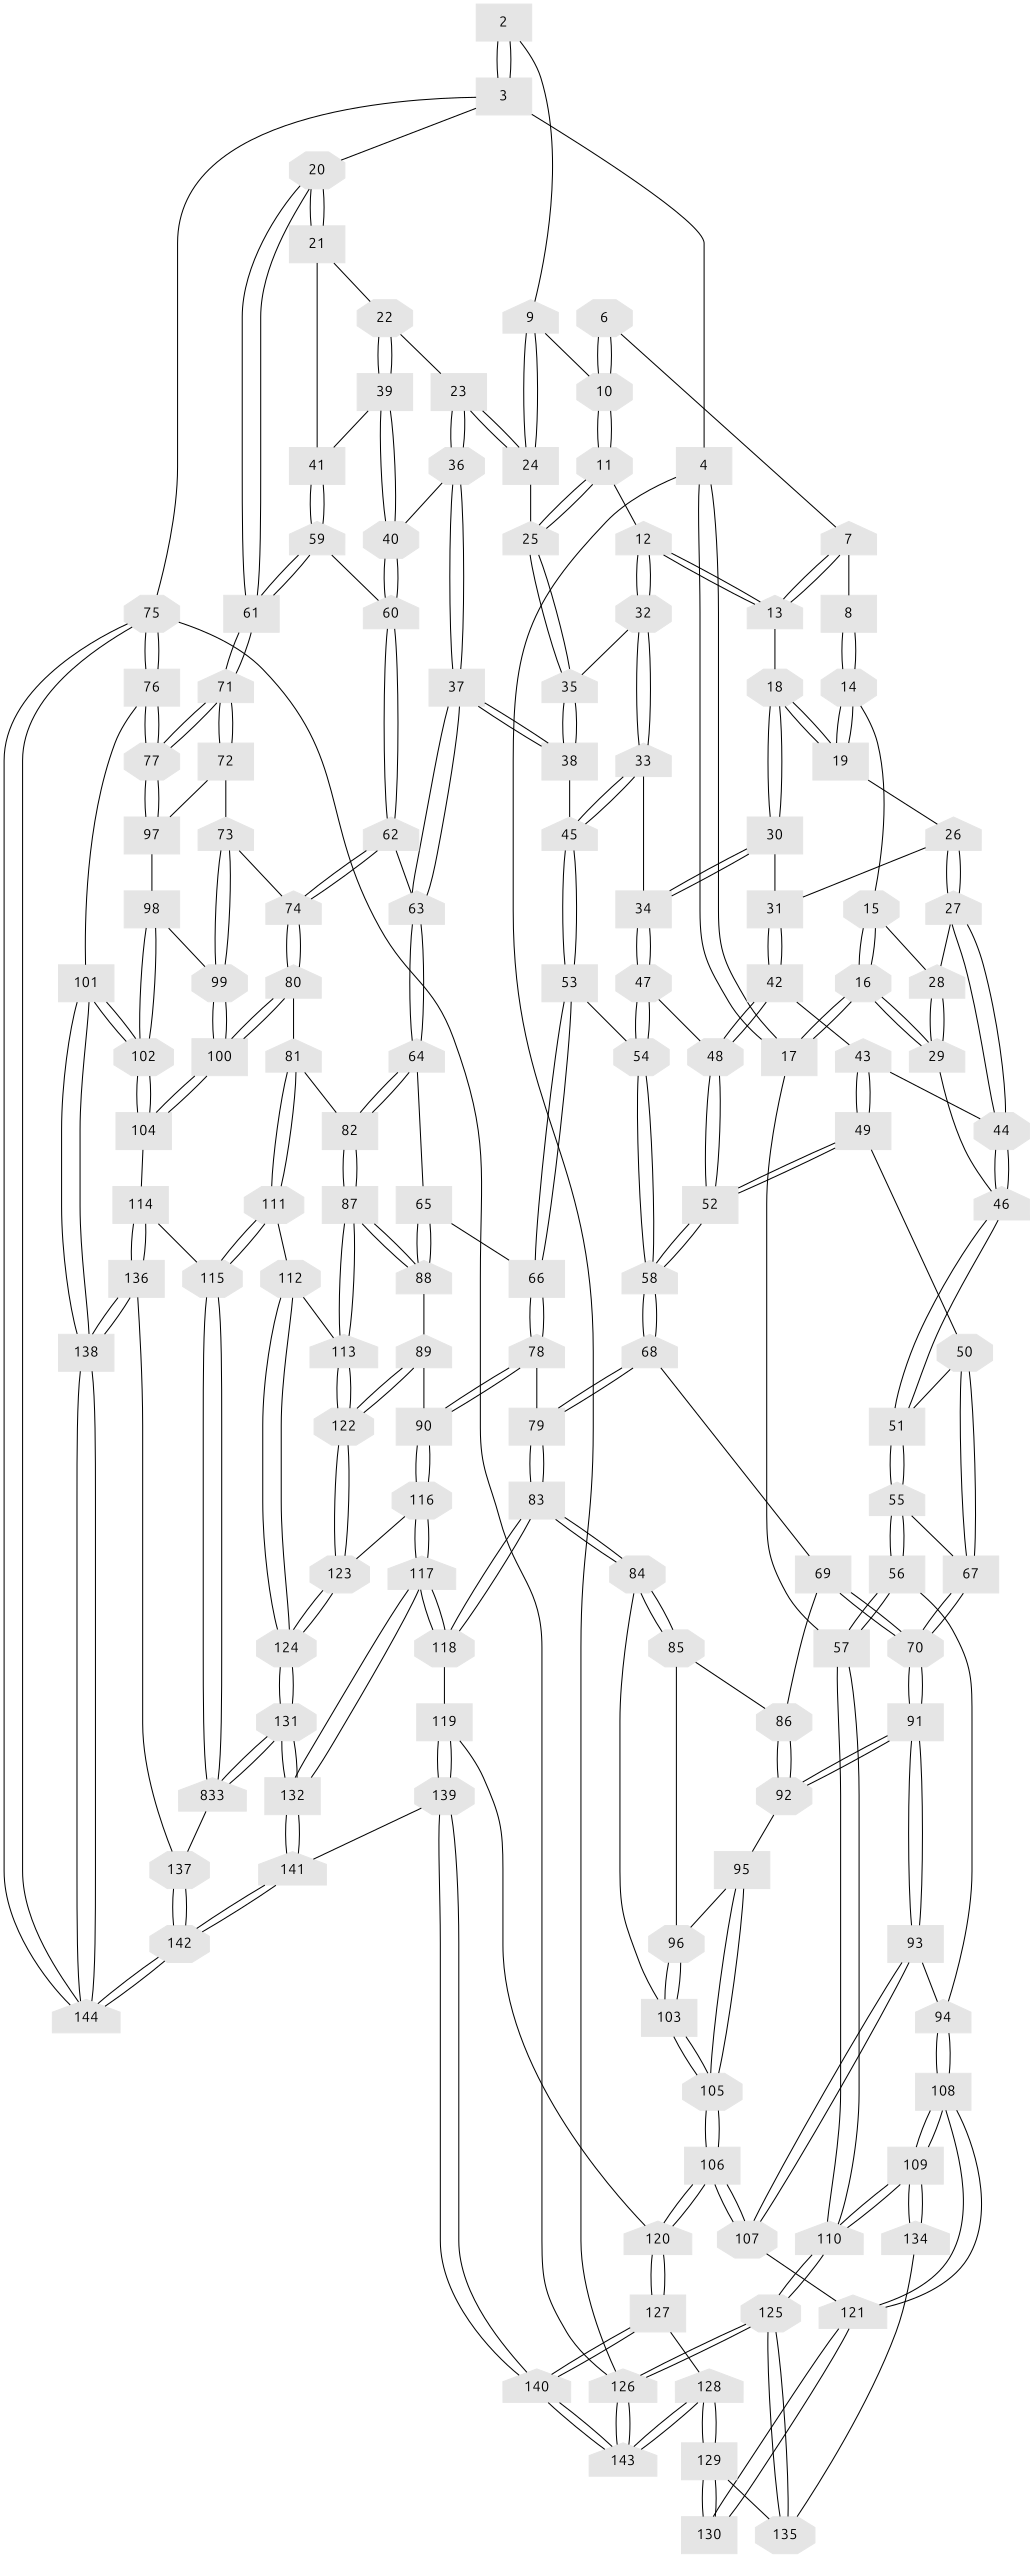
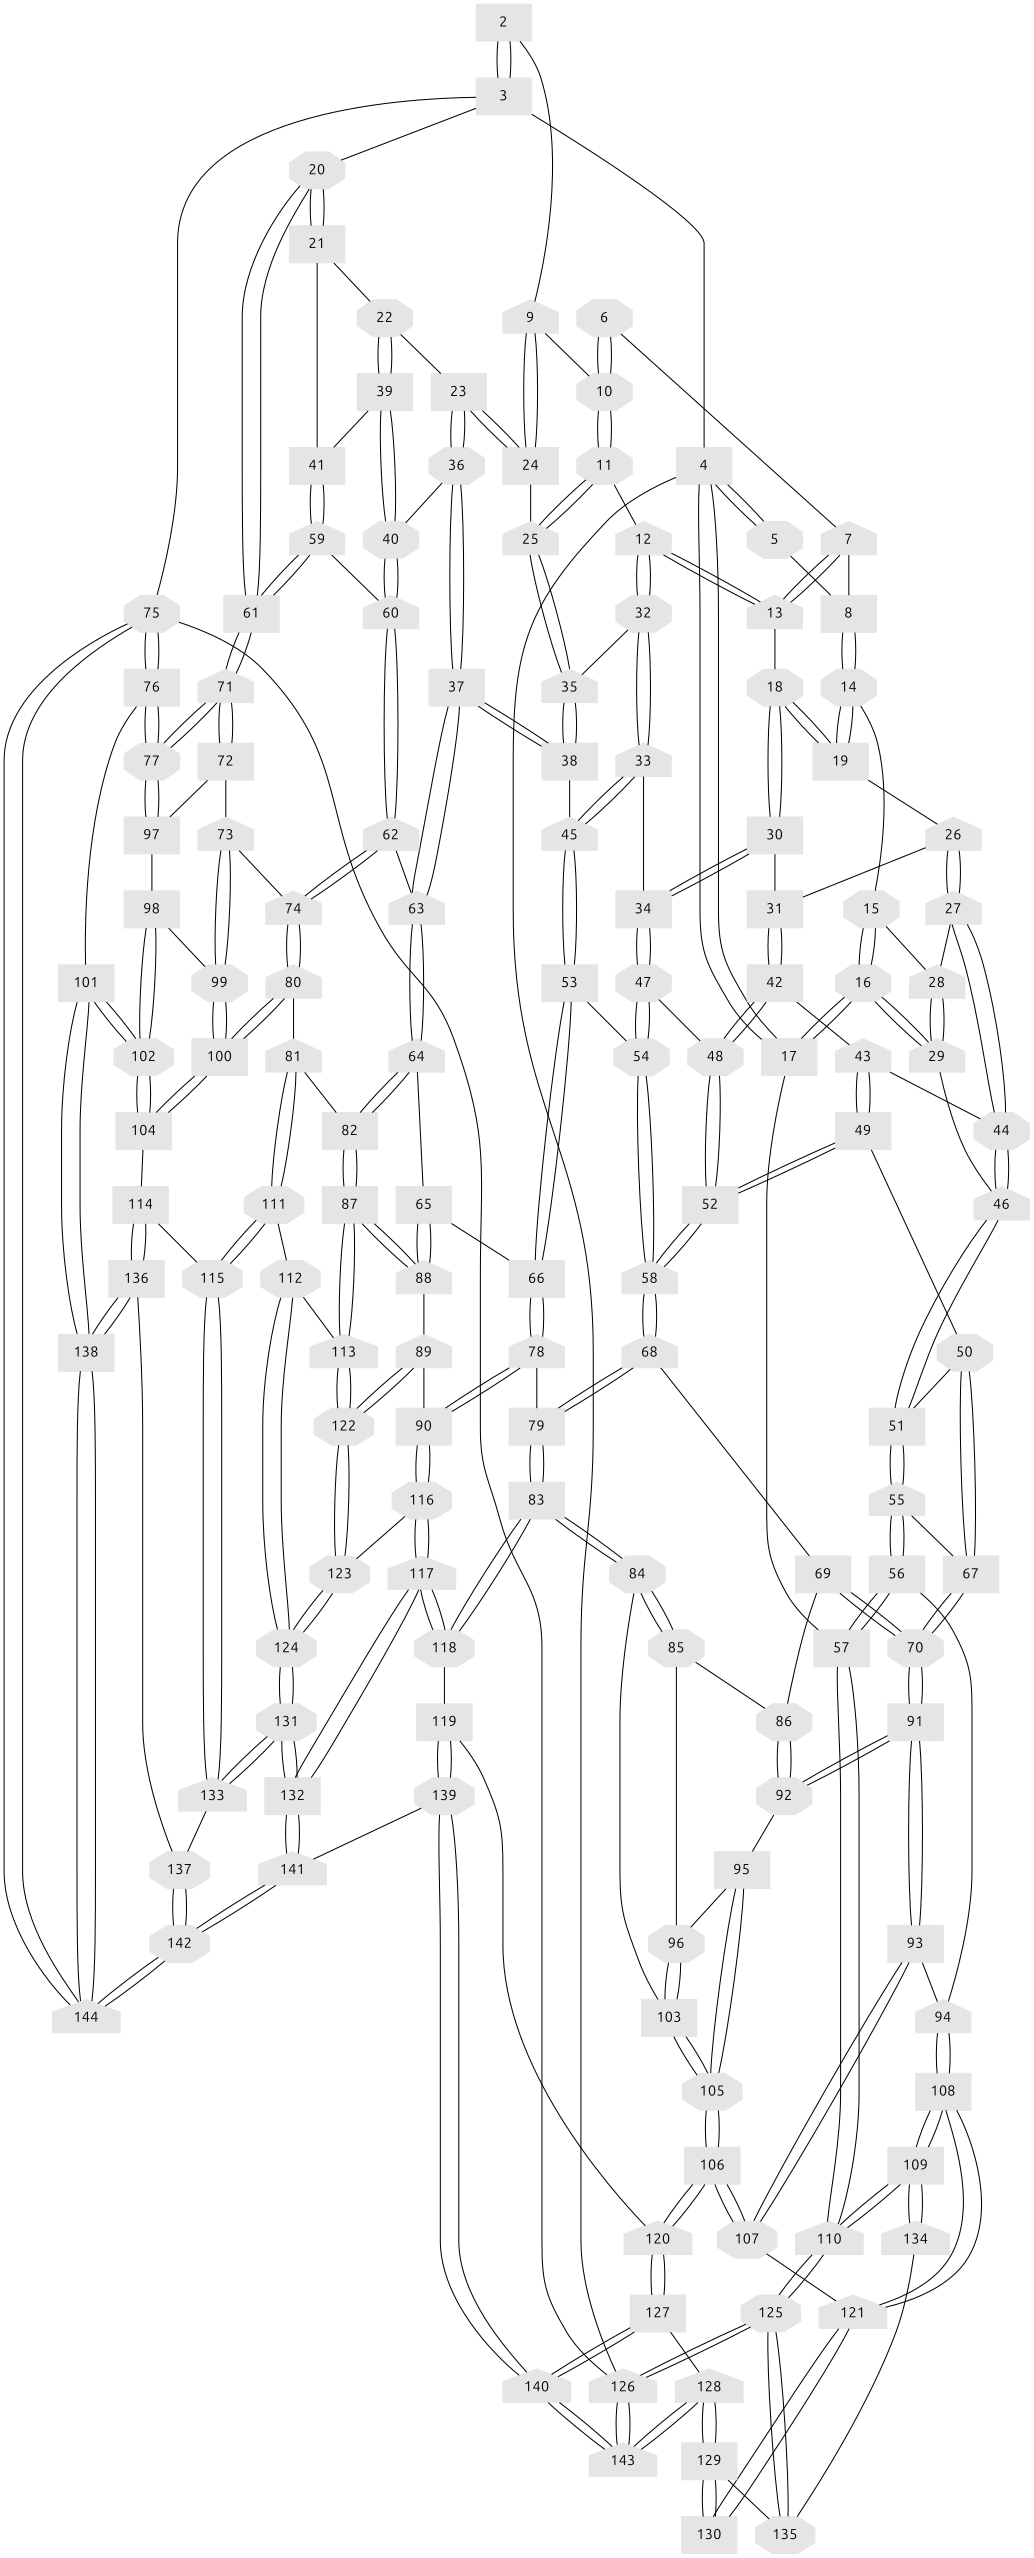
node "5": added
node "833": label "833" -> "133"
